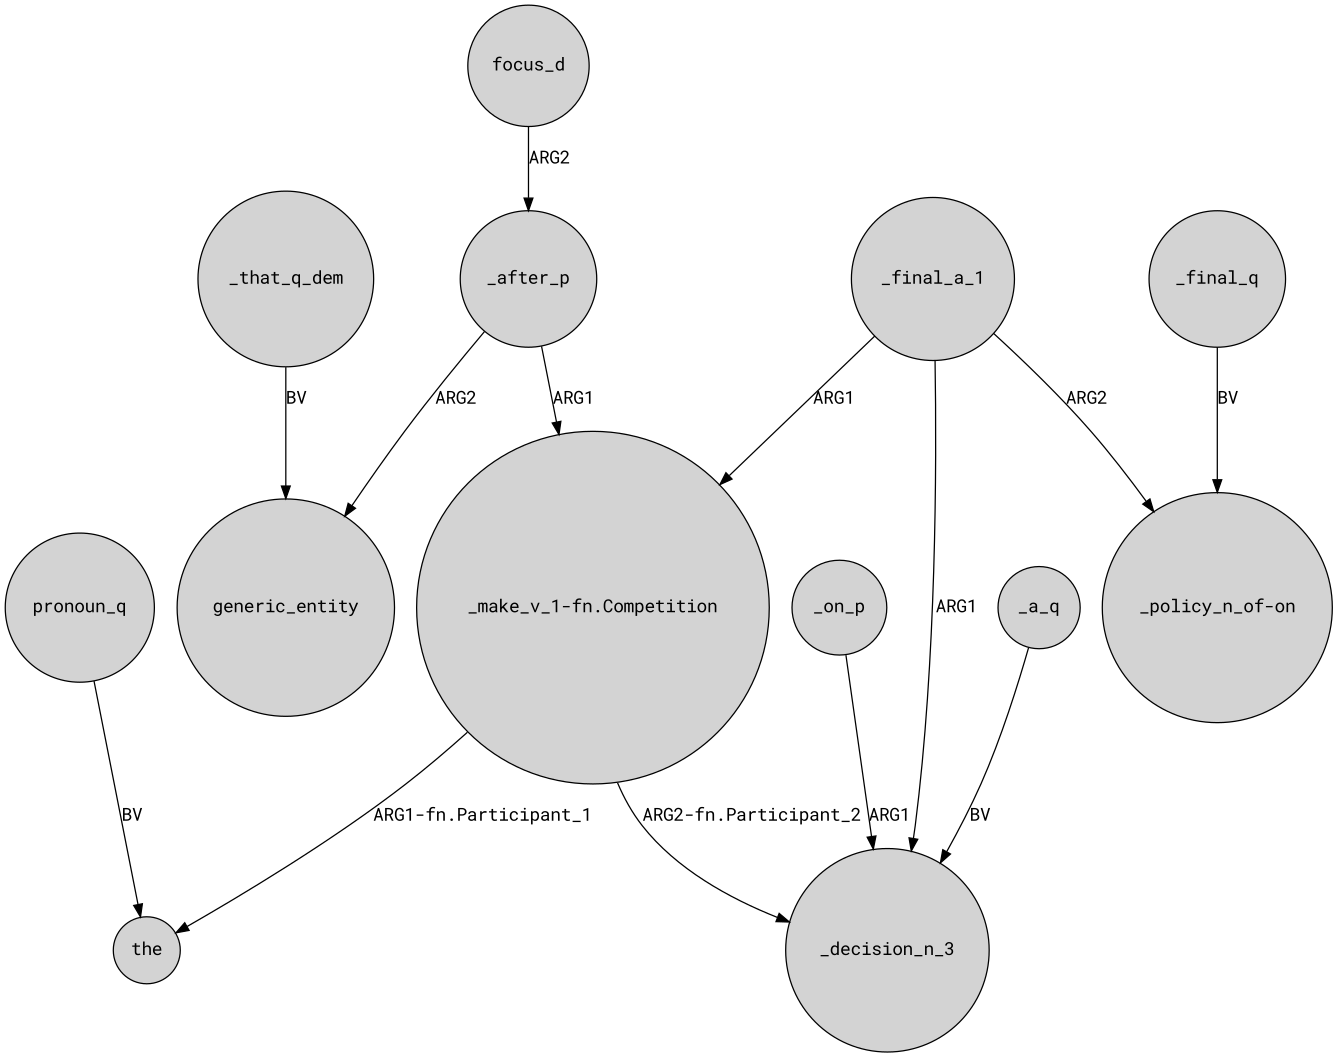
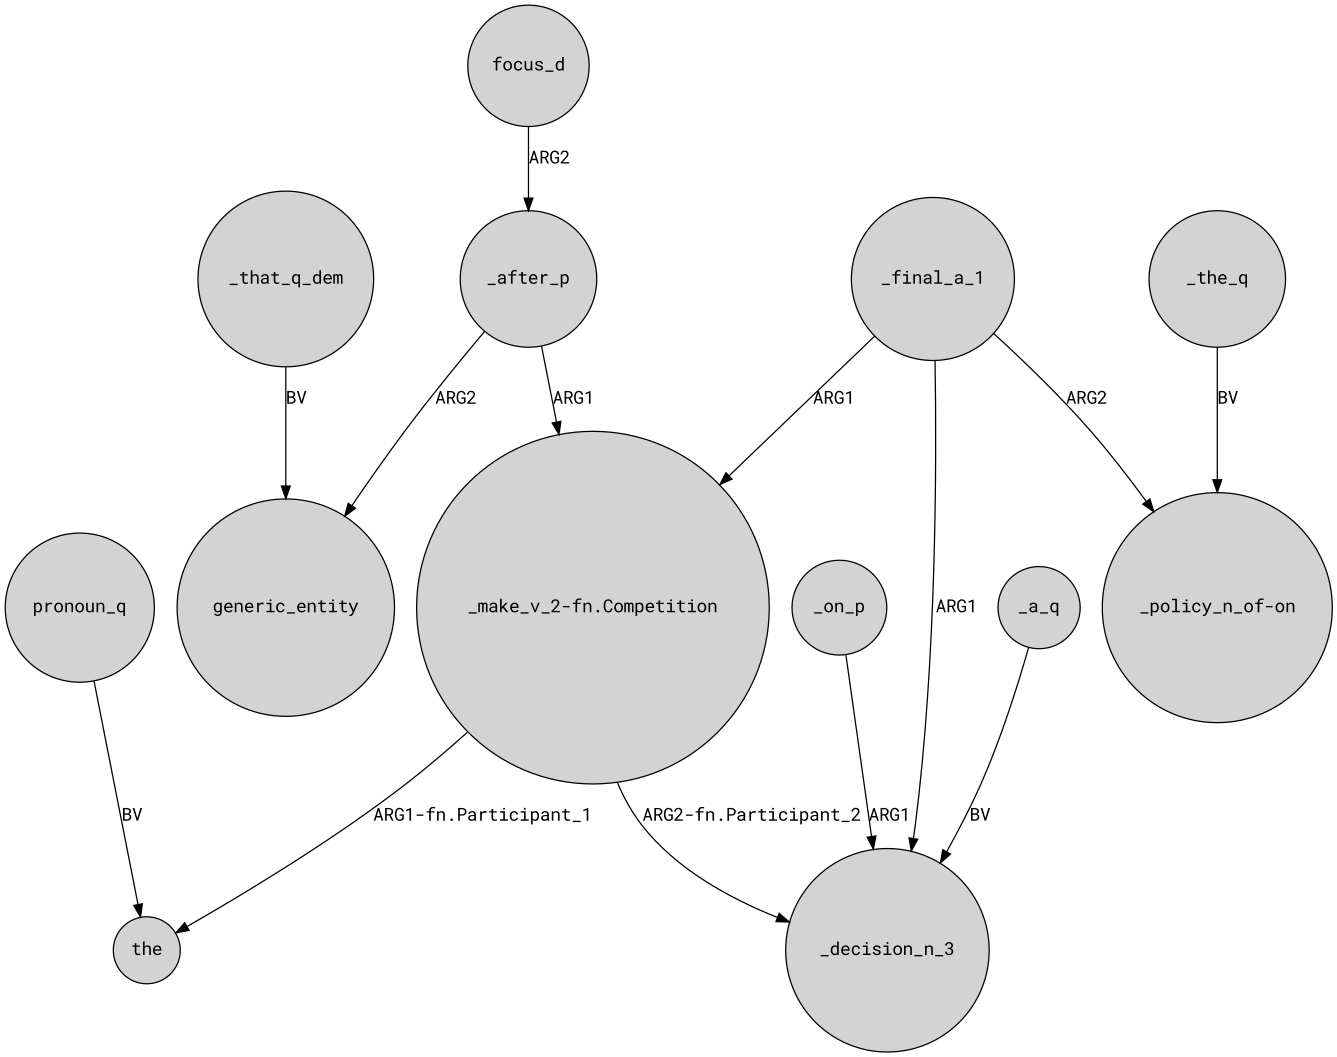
node "_final_q": label "_final_q" -> "_the_q"
node "_make_v_1-fn.Competition": label "_make_v_1-fn.Competition" -> "_make_v_2-fn.Competition"
